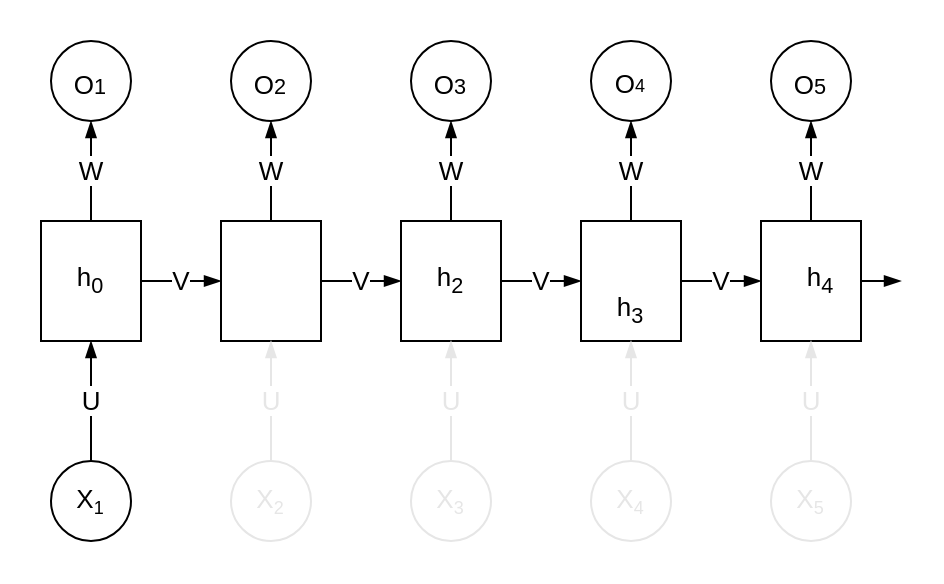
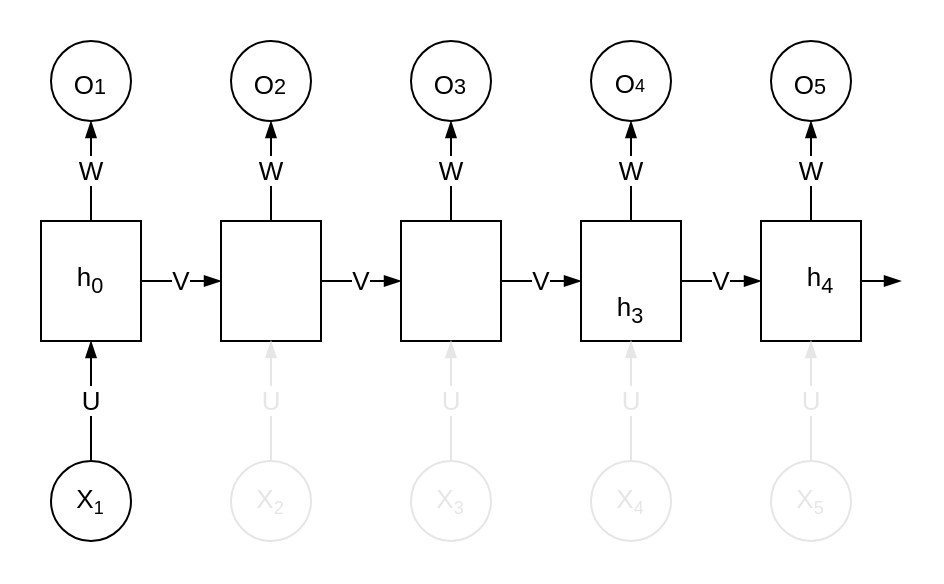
node "h2": removed
